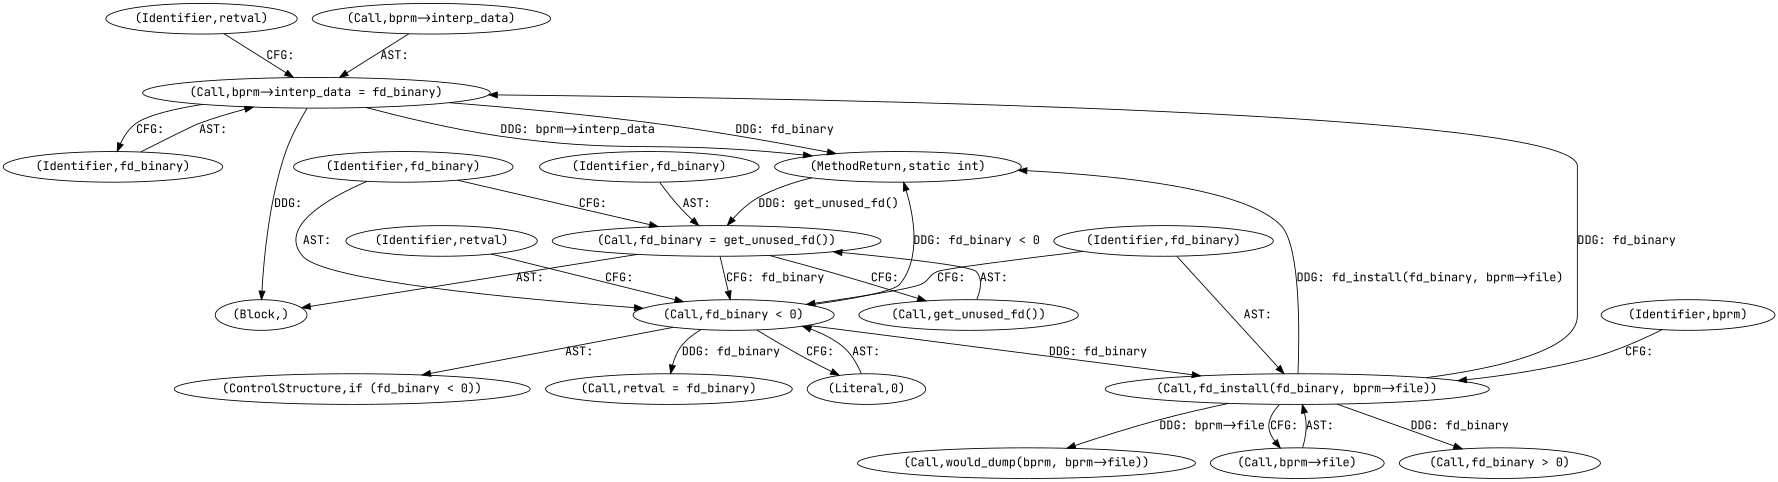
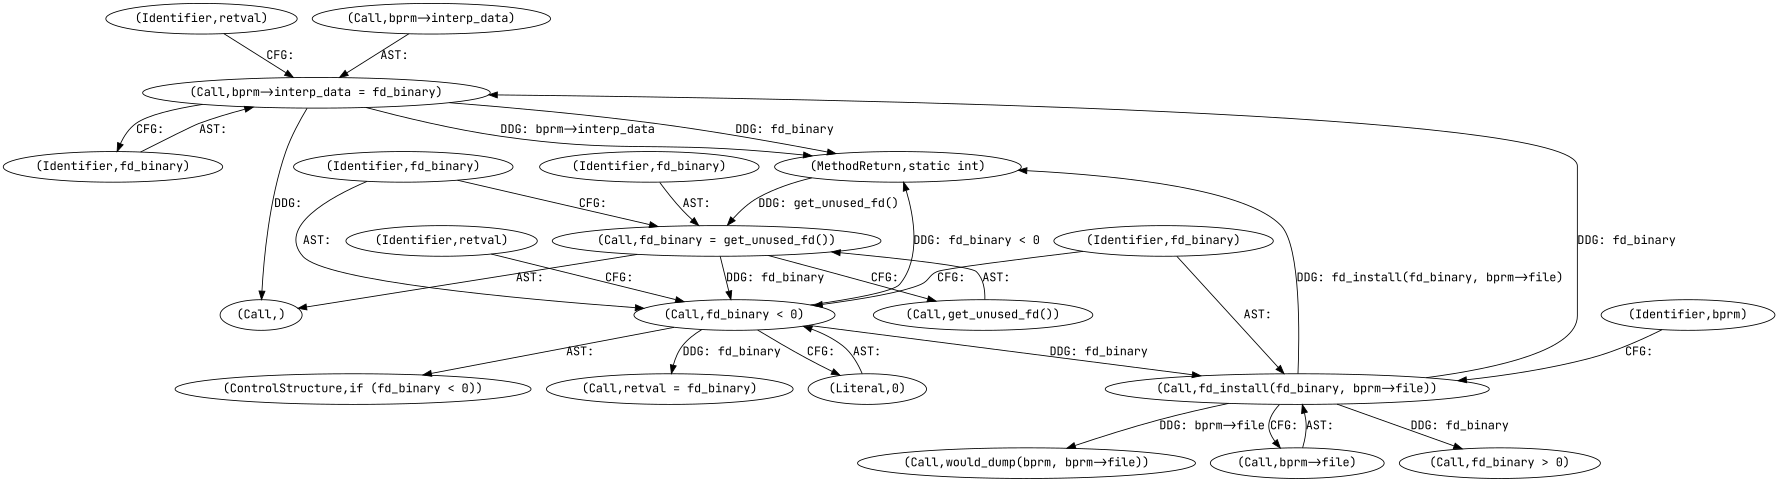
edge "(Call,fd_binary = get_unused_fd())" -> "(Call,fd_binary < 0)": label "CFG: fd_binary" -> "DDG: fd_binary"
node "(Block,)": label "(Block,)" -> "(Call,)"
